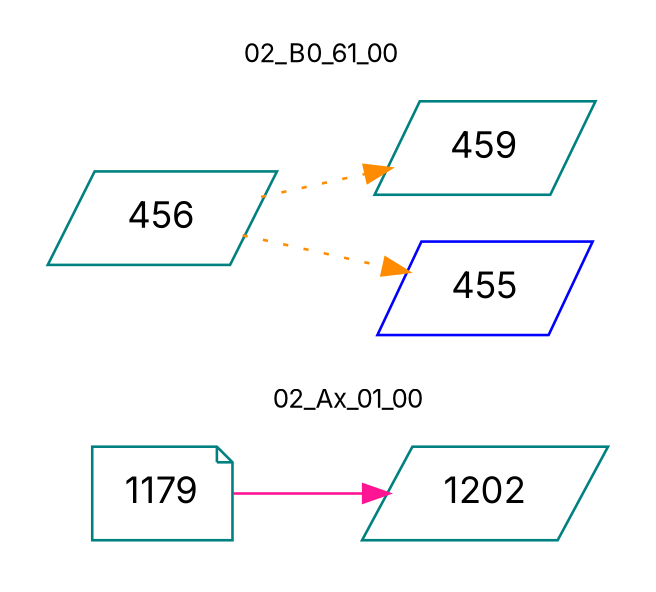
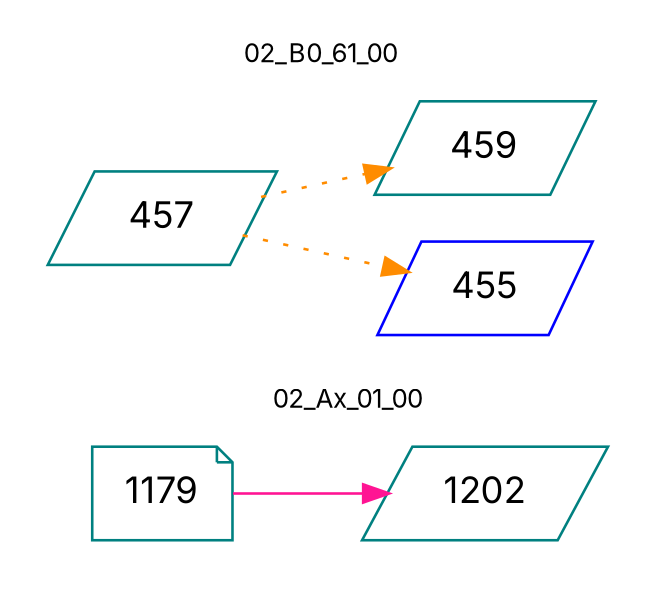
node "456": label "456" -> "457"
